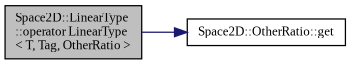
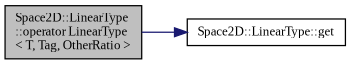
node "Space2D::OtherRatio::get": label "Space2D::OtherRatio::get" -> "Space2D::LinearType::get"
